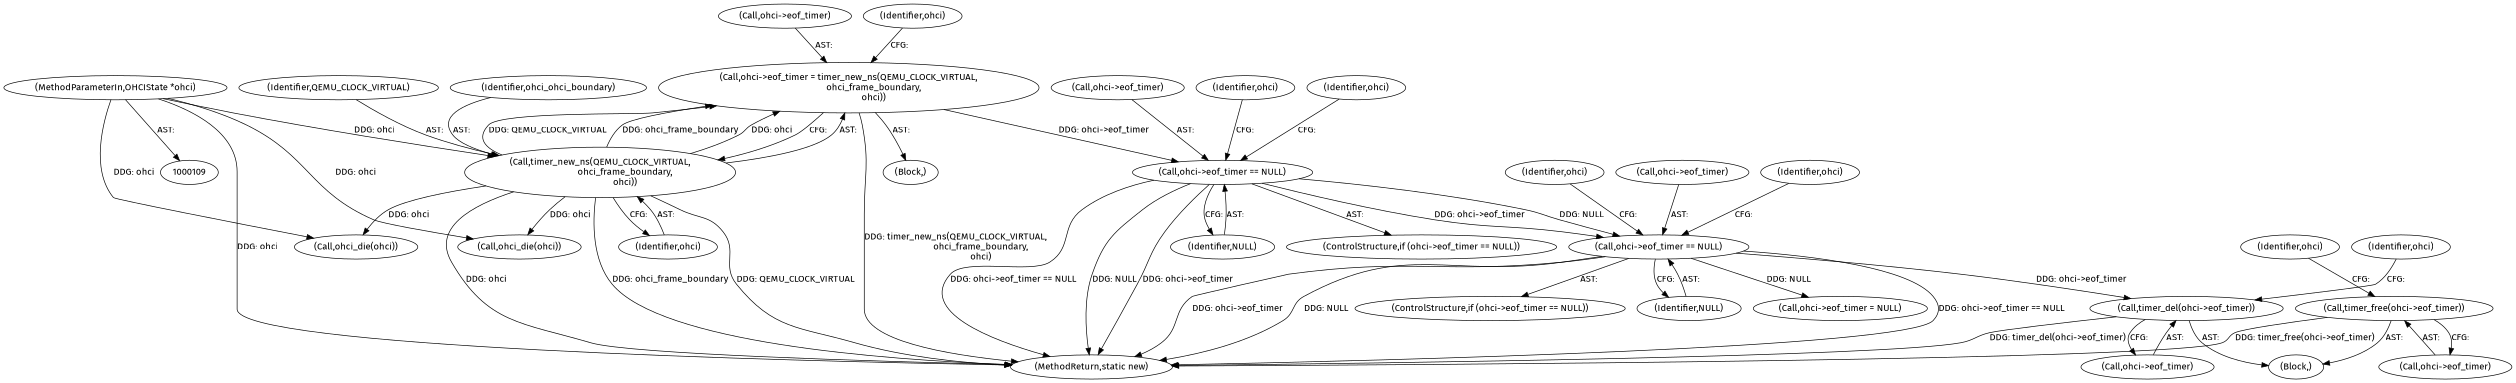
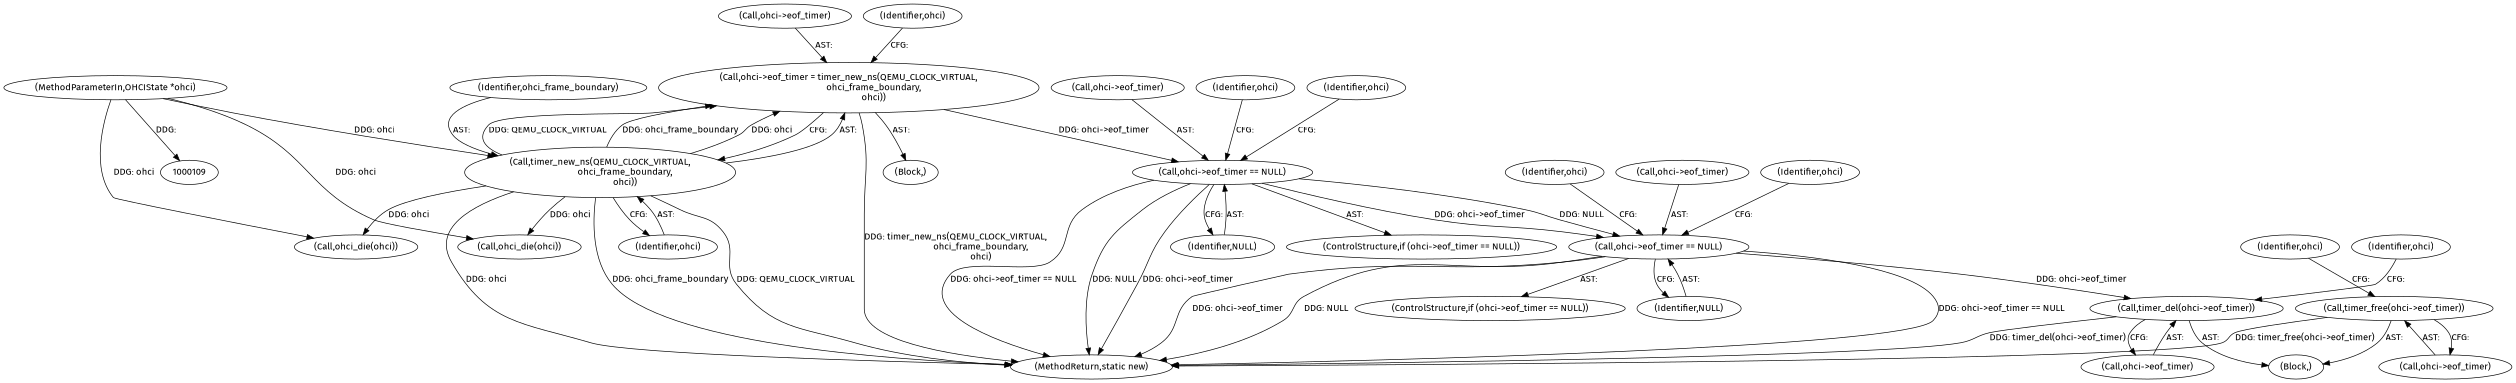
node "(Identifier,QEMU_CLOCK_VIRTUAL)": removed
node "(Identifier,ohci_ohci_boundary)": label "(Identifier,ohci_ohci_boundary)" -> "(Identifier,ohci_frame_boundary)"
edge "(MethodParameterIn,OHCIState *ohci)" -> "1000109": label "AST: " -> "DDG: "
node "(Call,ohci->eof_timer = NULL)": removed
edge "(MethodParameterIn,OHCIState *ohci)" -> "(MethodReturn,static new)": removed, label "DDG: ohci"
